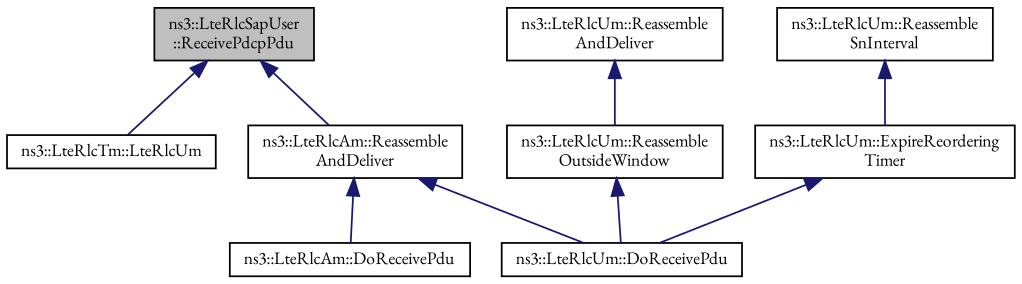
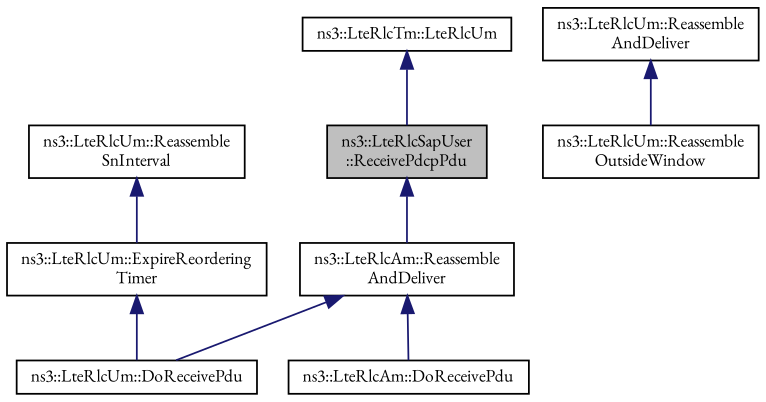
edge "ns3::LteRlcTm::LteRlcUm" -> "ns3::LteRlcSapUser ::ReceivePdcpPdu": reversed
edge "ns3::LteRlcUm::DoReceivePdu" -> "ns3::LteRlcUm::Reassemble OutsideWindow": removed
